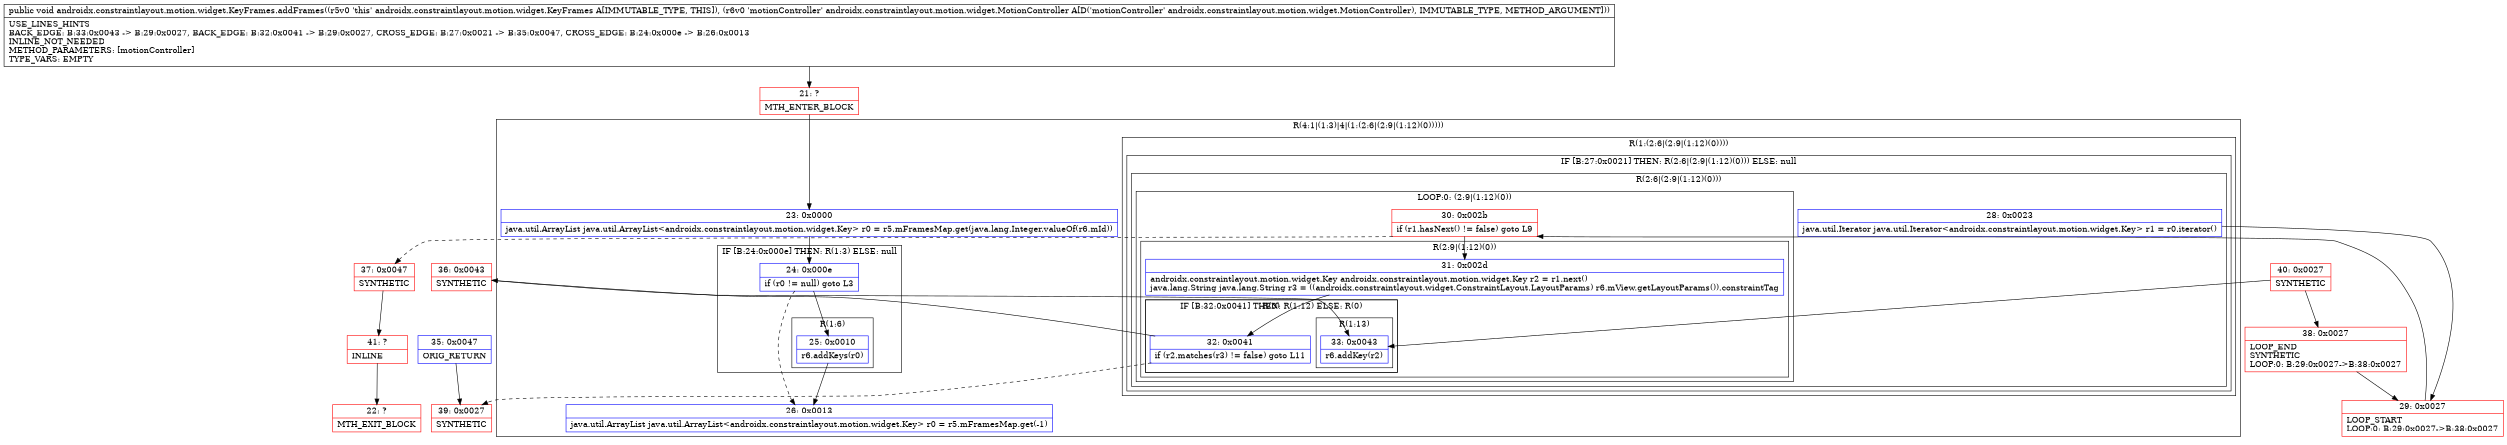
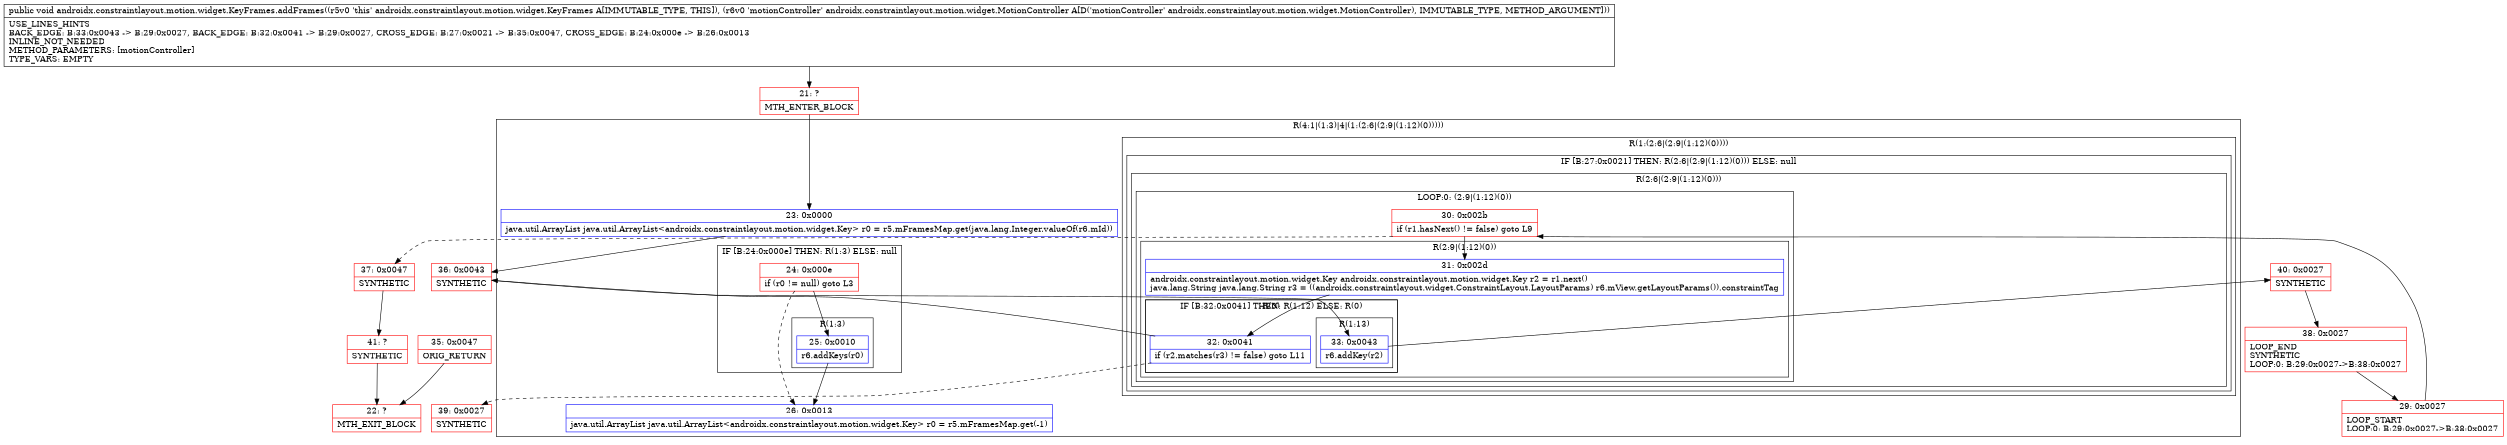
node "28: 0x0023": removed
edge "23: 0x0000" -> "24: 0x000e": now "23: 0x0000" -> "36: 0x0043"
node "24: 0x000e": color blue -> red
edge "40: 0x0027" -> "33: 0x0043": reversed
cluster "R(1:6)": label "R(1:6)" -> "R(1:3)"
node "35: 0x0047": color blue -> red
node "41: ?": text "INLINE" -> "SYNTHETIC"
edge "35: 0x0047" -> "39: 0x0027": now "35: 0x0047" -> "22: ?"
